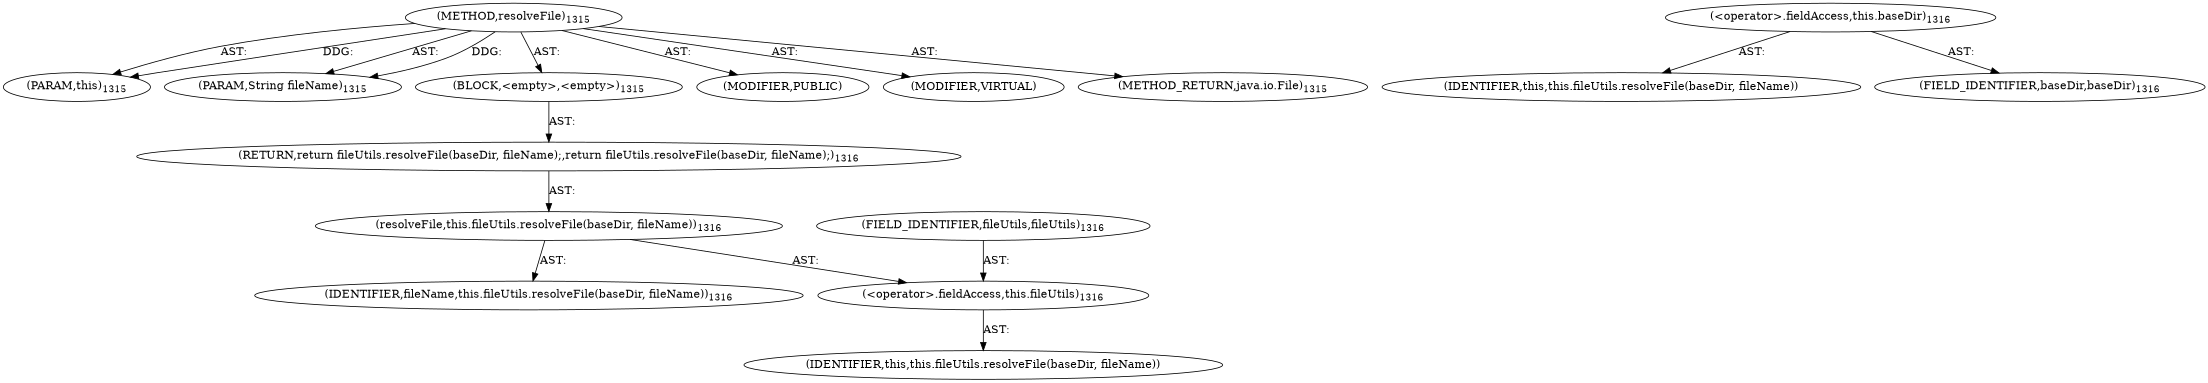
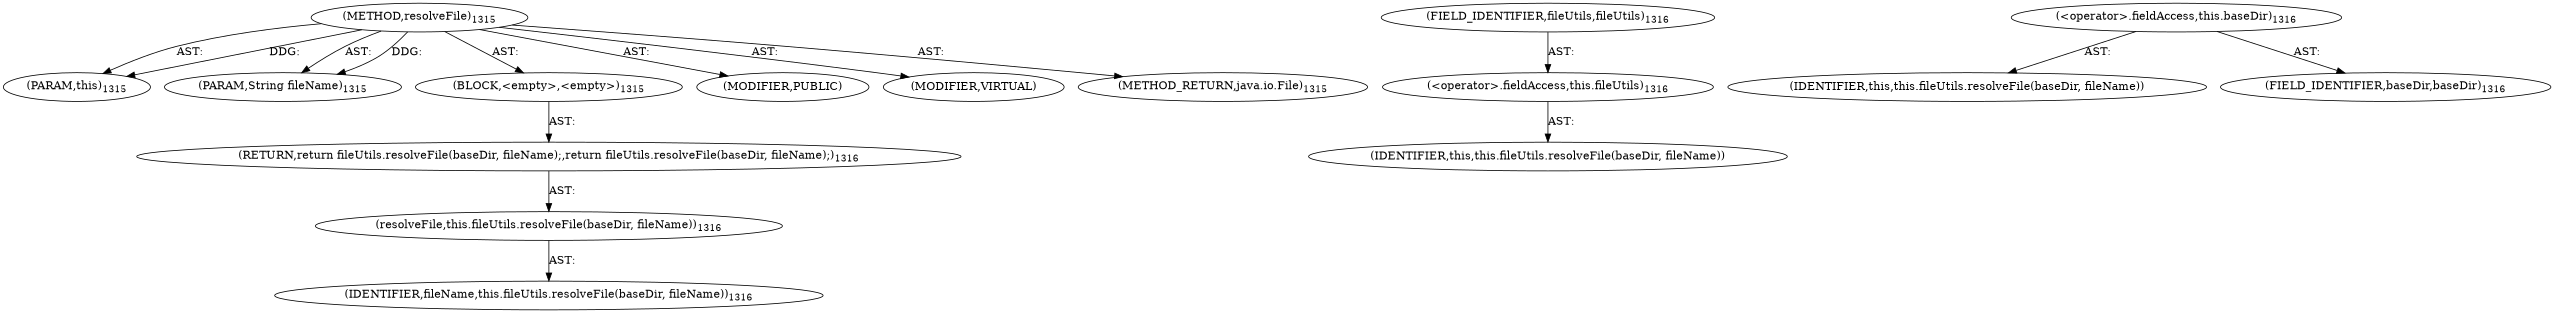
edge "(resolveFile,this.fileUtils.resolveFile(baseDir, fileName))" -> "(<operator>.fieldAccess,this.fileUtils)": removed, label "AST:"
